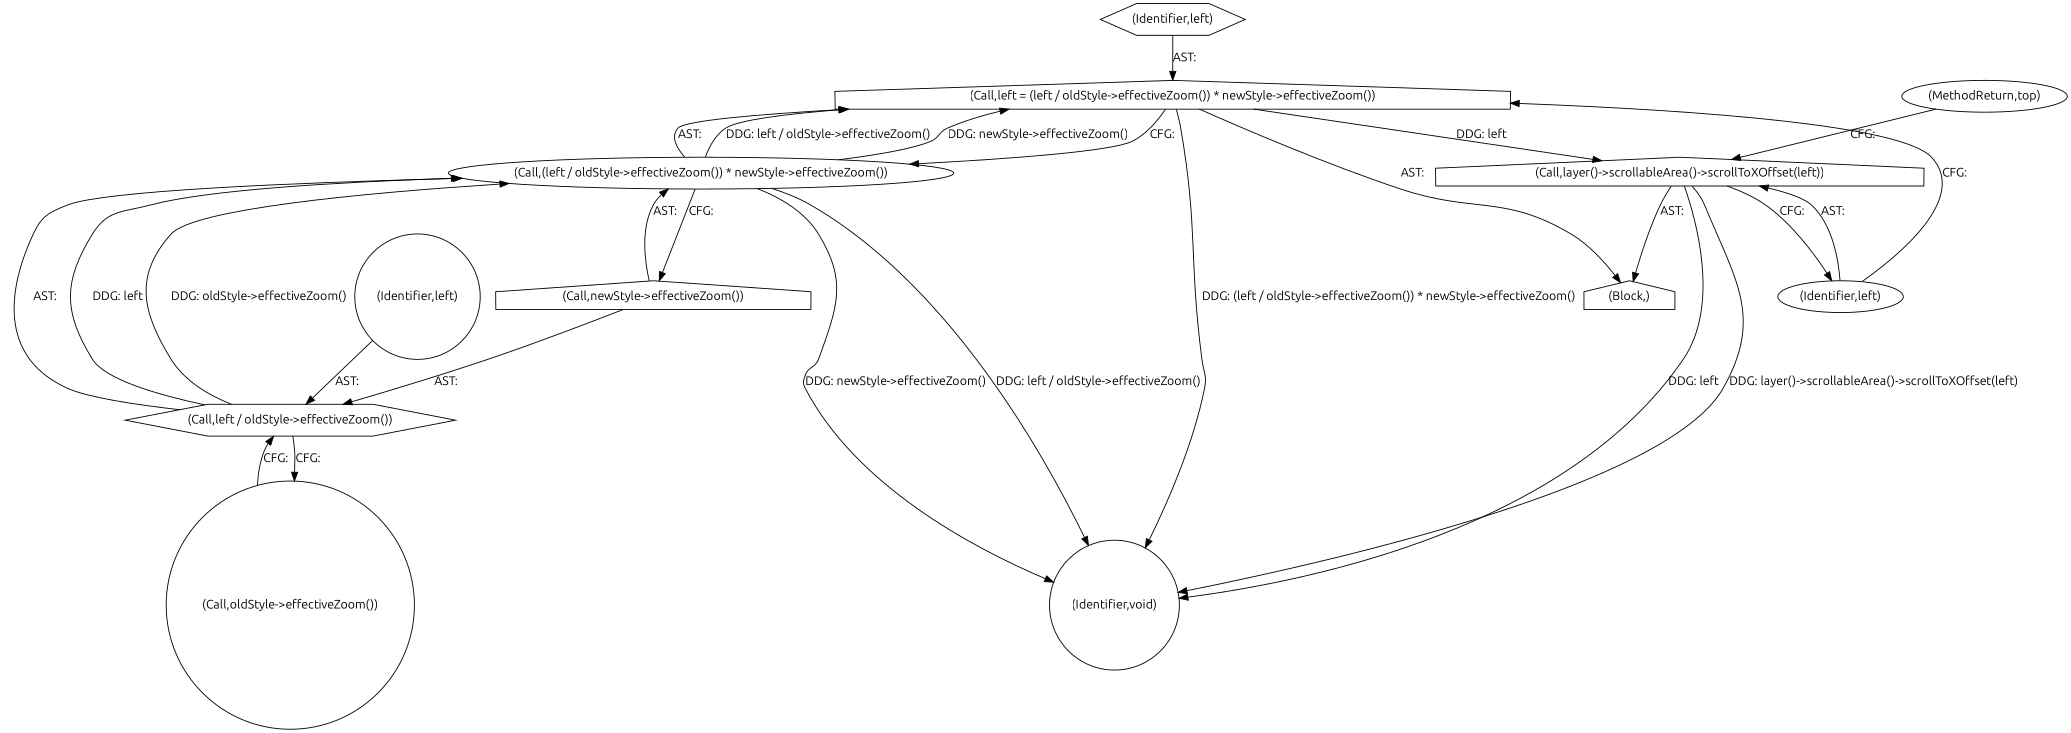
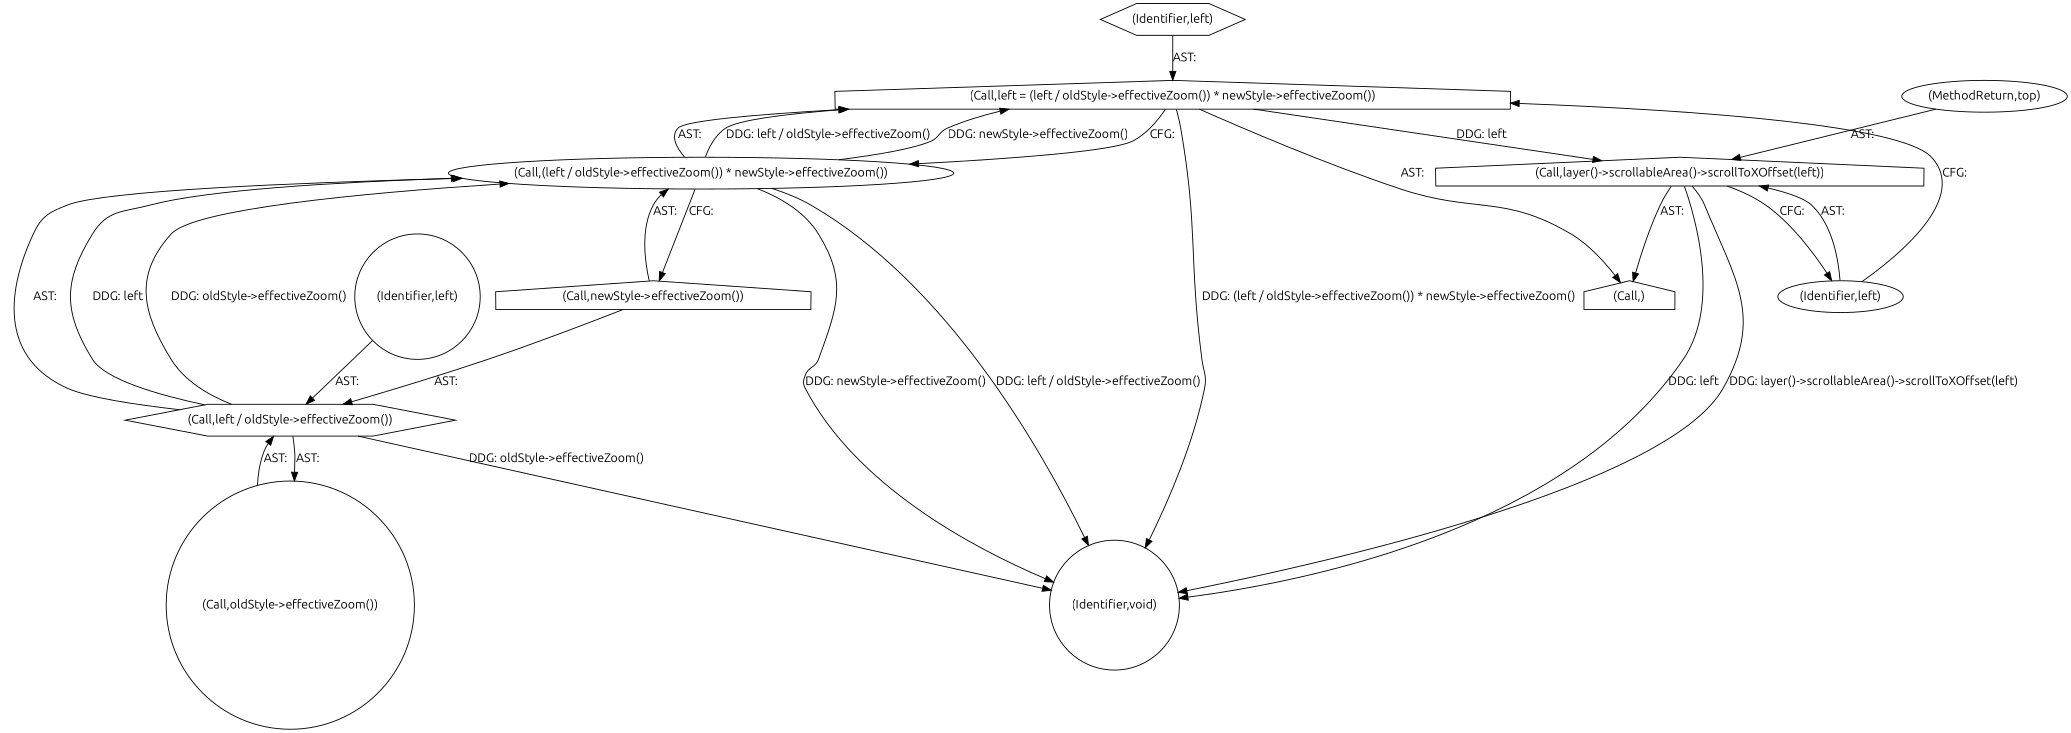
edge "(MethodReturn,top)" -> "(Call,layer()->scrollableArea()->scrollToXOffset(left))": label "CFG: " -> "AST: "
node "(Block,)": label "(Block,)" -> "(Call,)"
edge "(Call,oldStyle->effectiveZoom())" -> "(Call,left / oldStyle->effectiveZoom())": label "CFG: " -> "AST: "
edge "(Call,left / oldStyle->effectiveZoom())" -> "(Call,oldStyle->effectiveZoom())": label "CFG: " -> "AST: "
edge "(Call,left / oldStyle->effectiveZoom())" -> "(Identifier,void)": added, label "DDG: oldStyle->effectiveZoom()"
